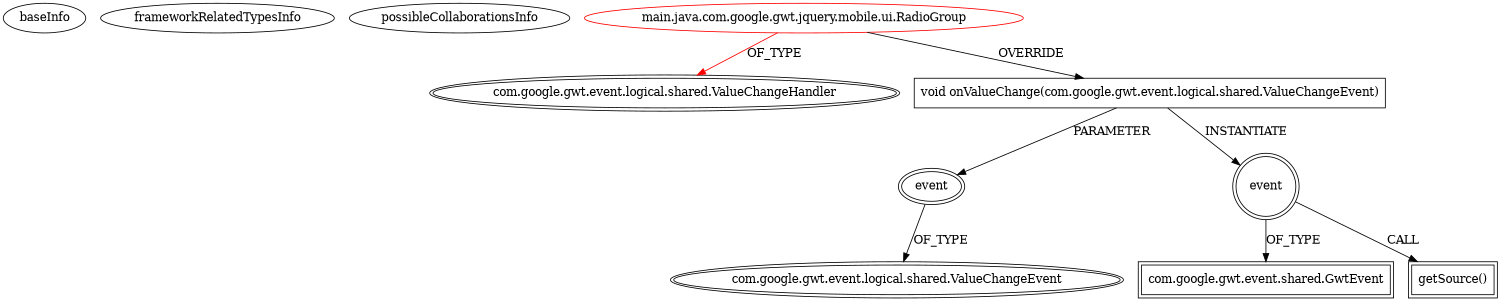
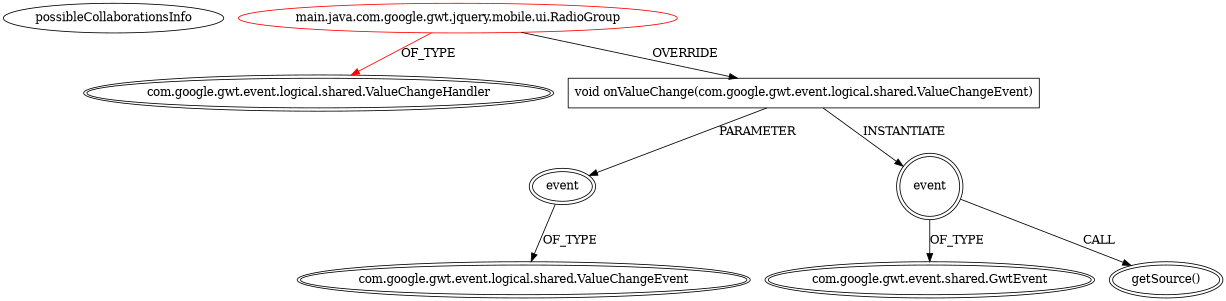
node "baseInfo": removed
node "frameworkRelatedTypesInfo": removed
node "com.google.gwt.event.shared.GwtEvent": shape box -> ellipse
node "getSource()": shape box -> ellipse
